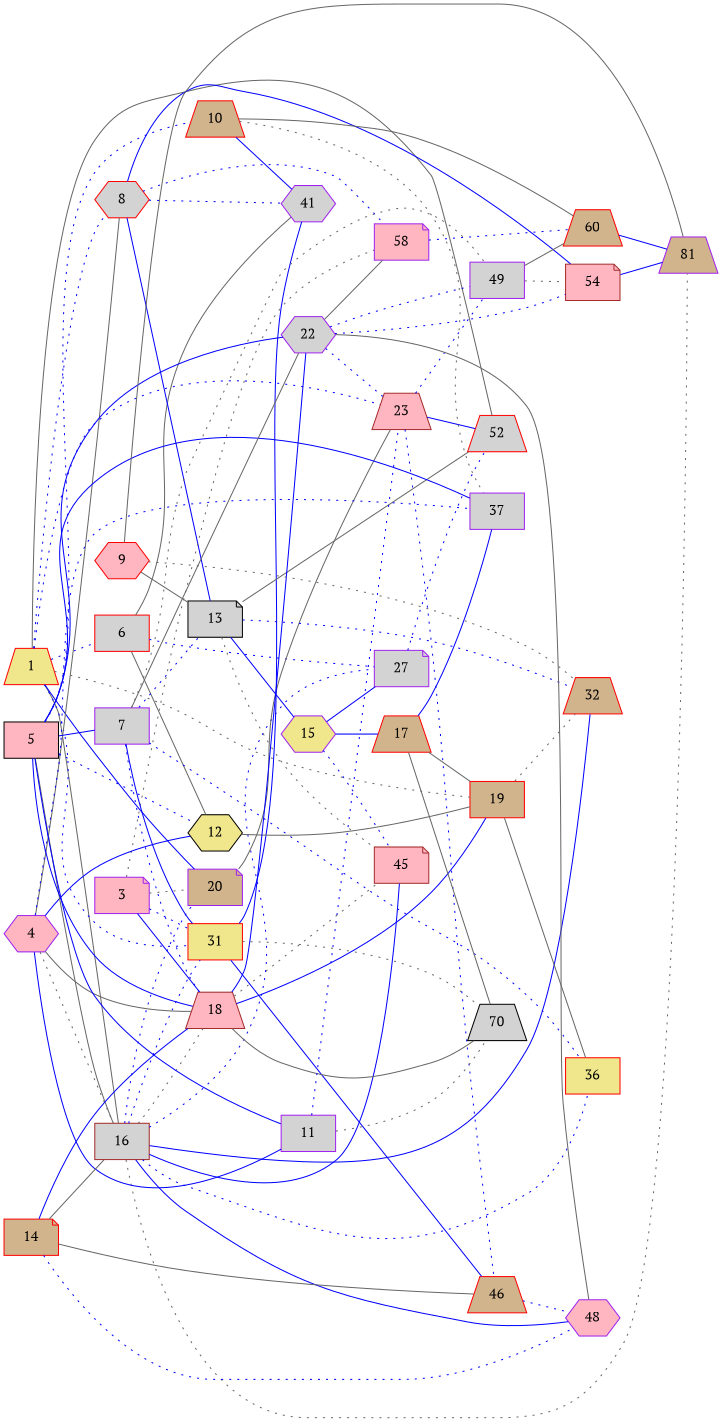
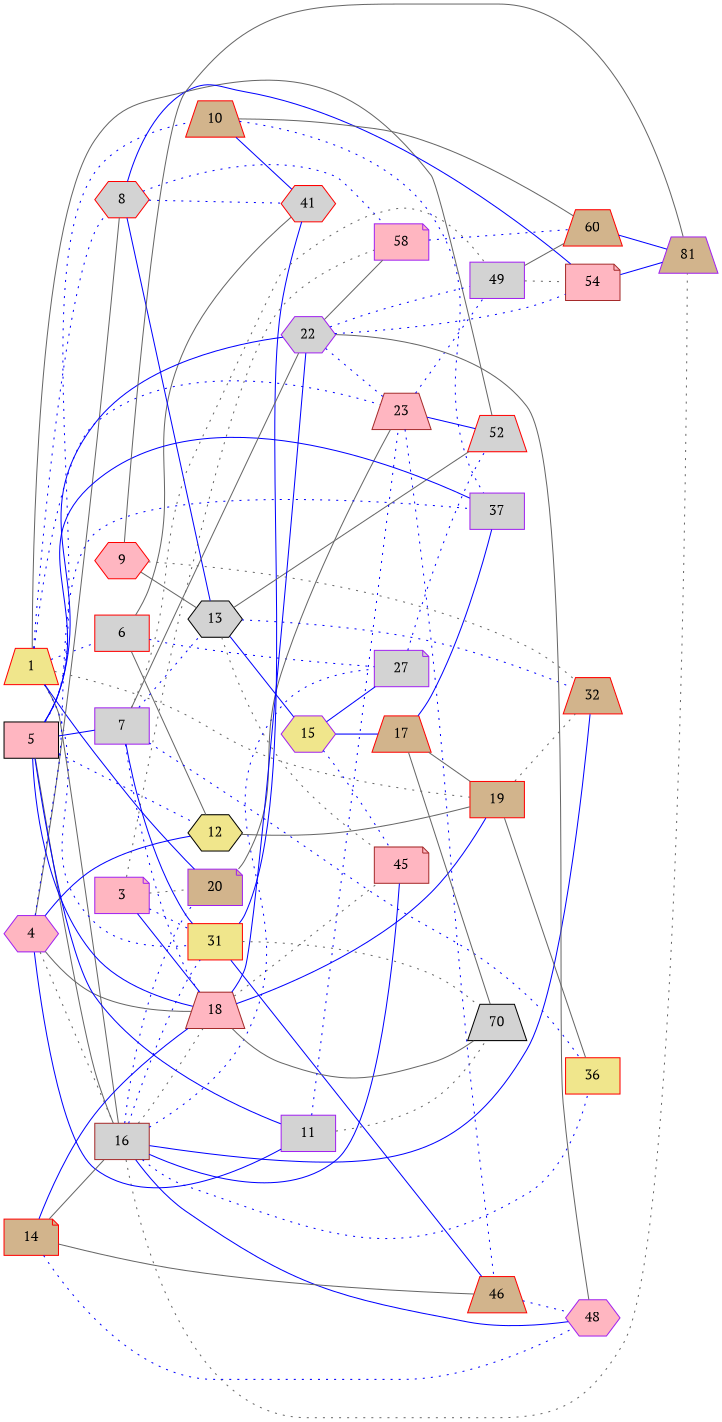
edge "10" -- "37": color gray40 -> blue
node "41": color purple -> red
node "13": shape note -> hexagon
